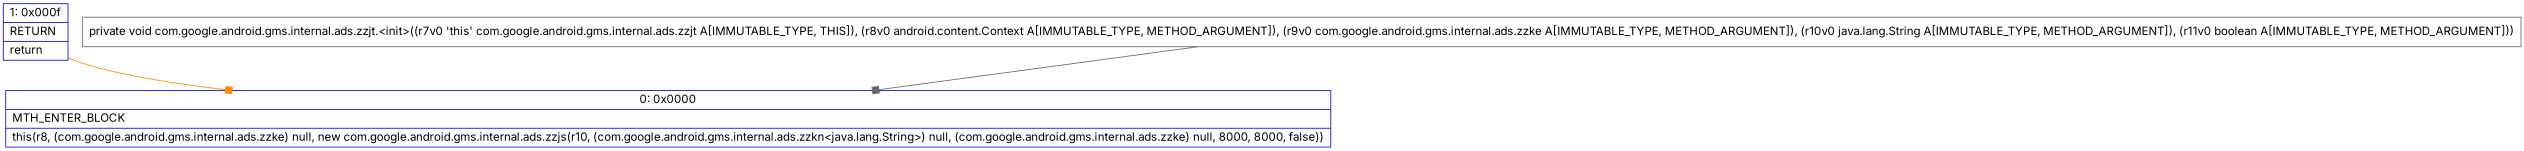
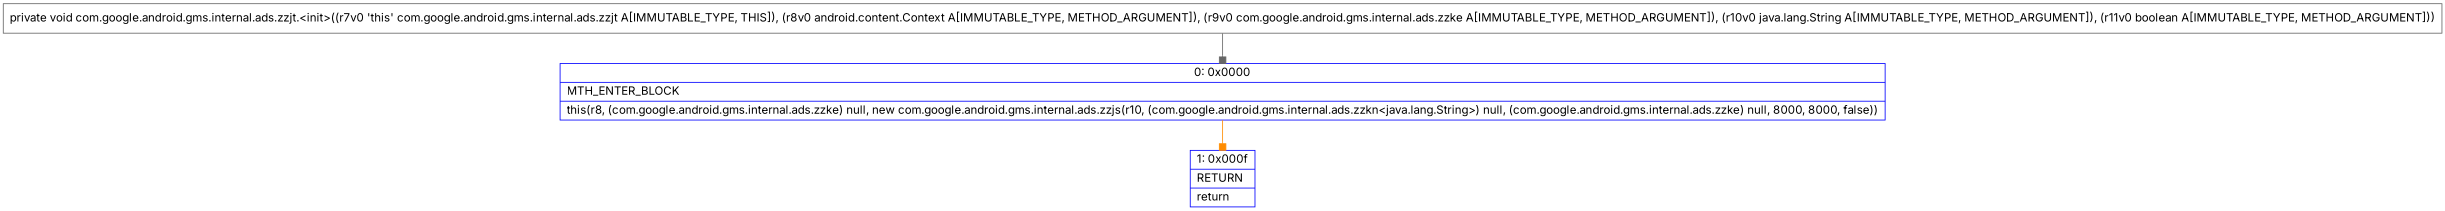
edge "1: 0x000f" -> "0: 0x0000": reversed
